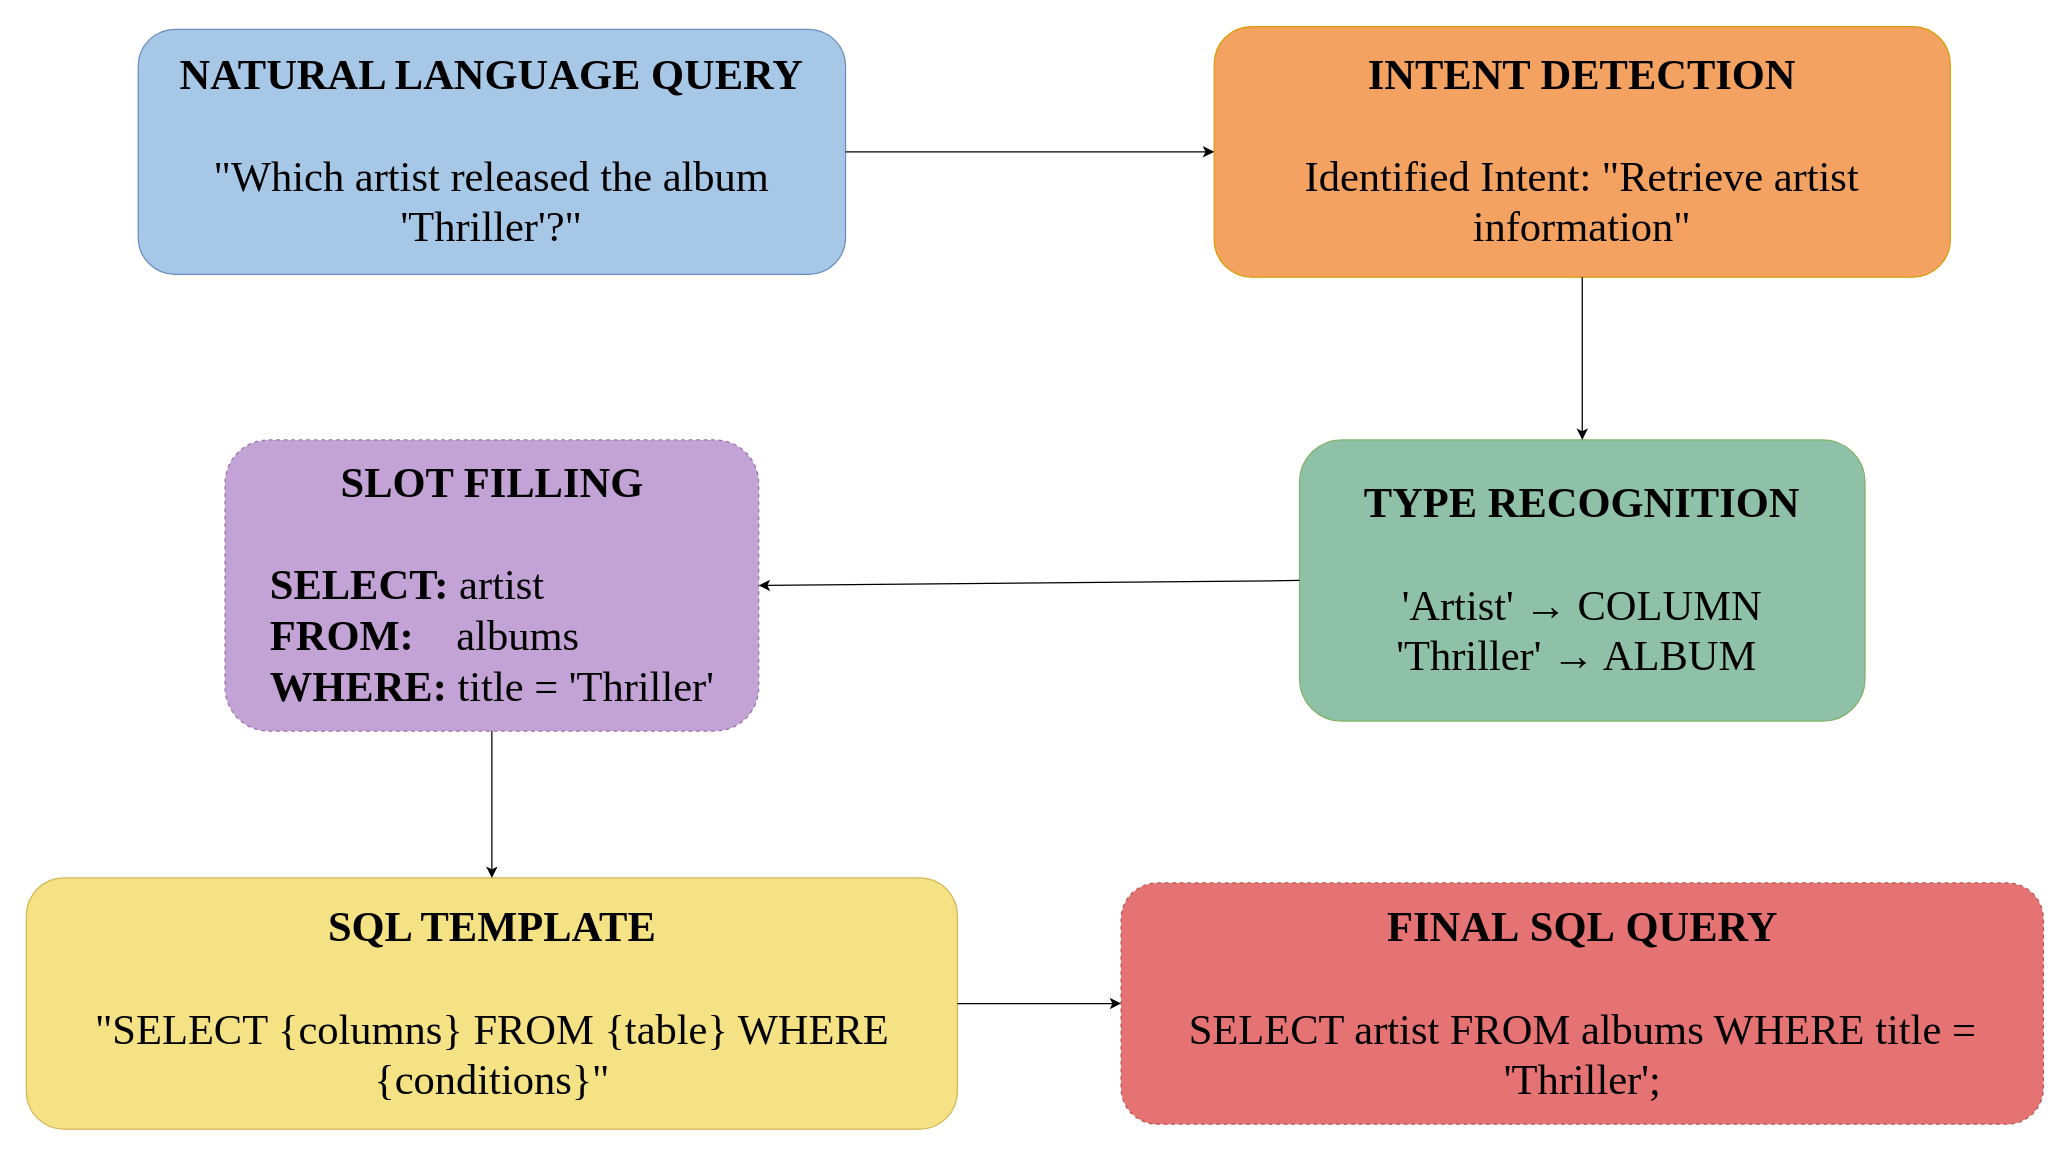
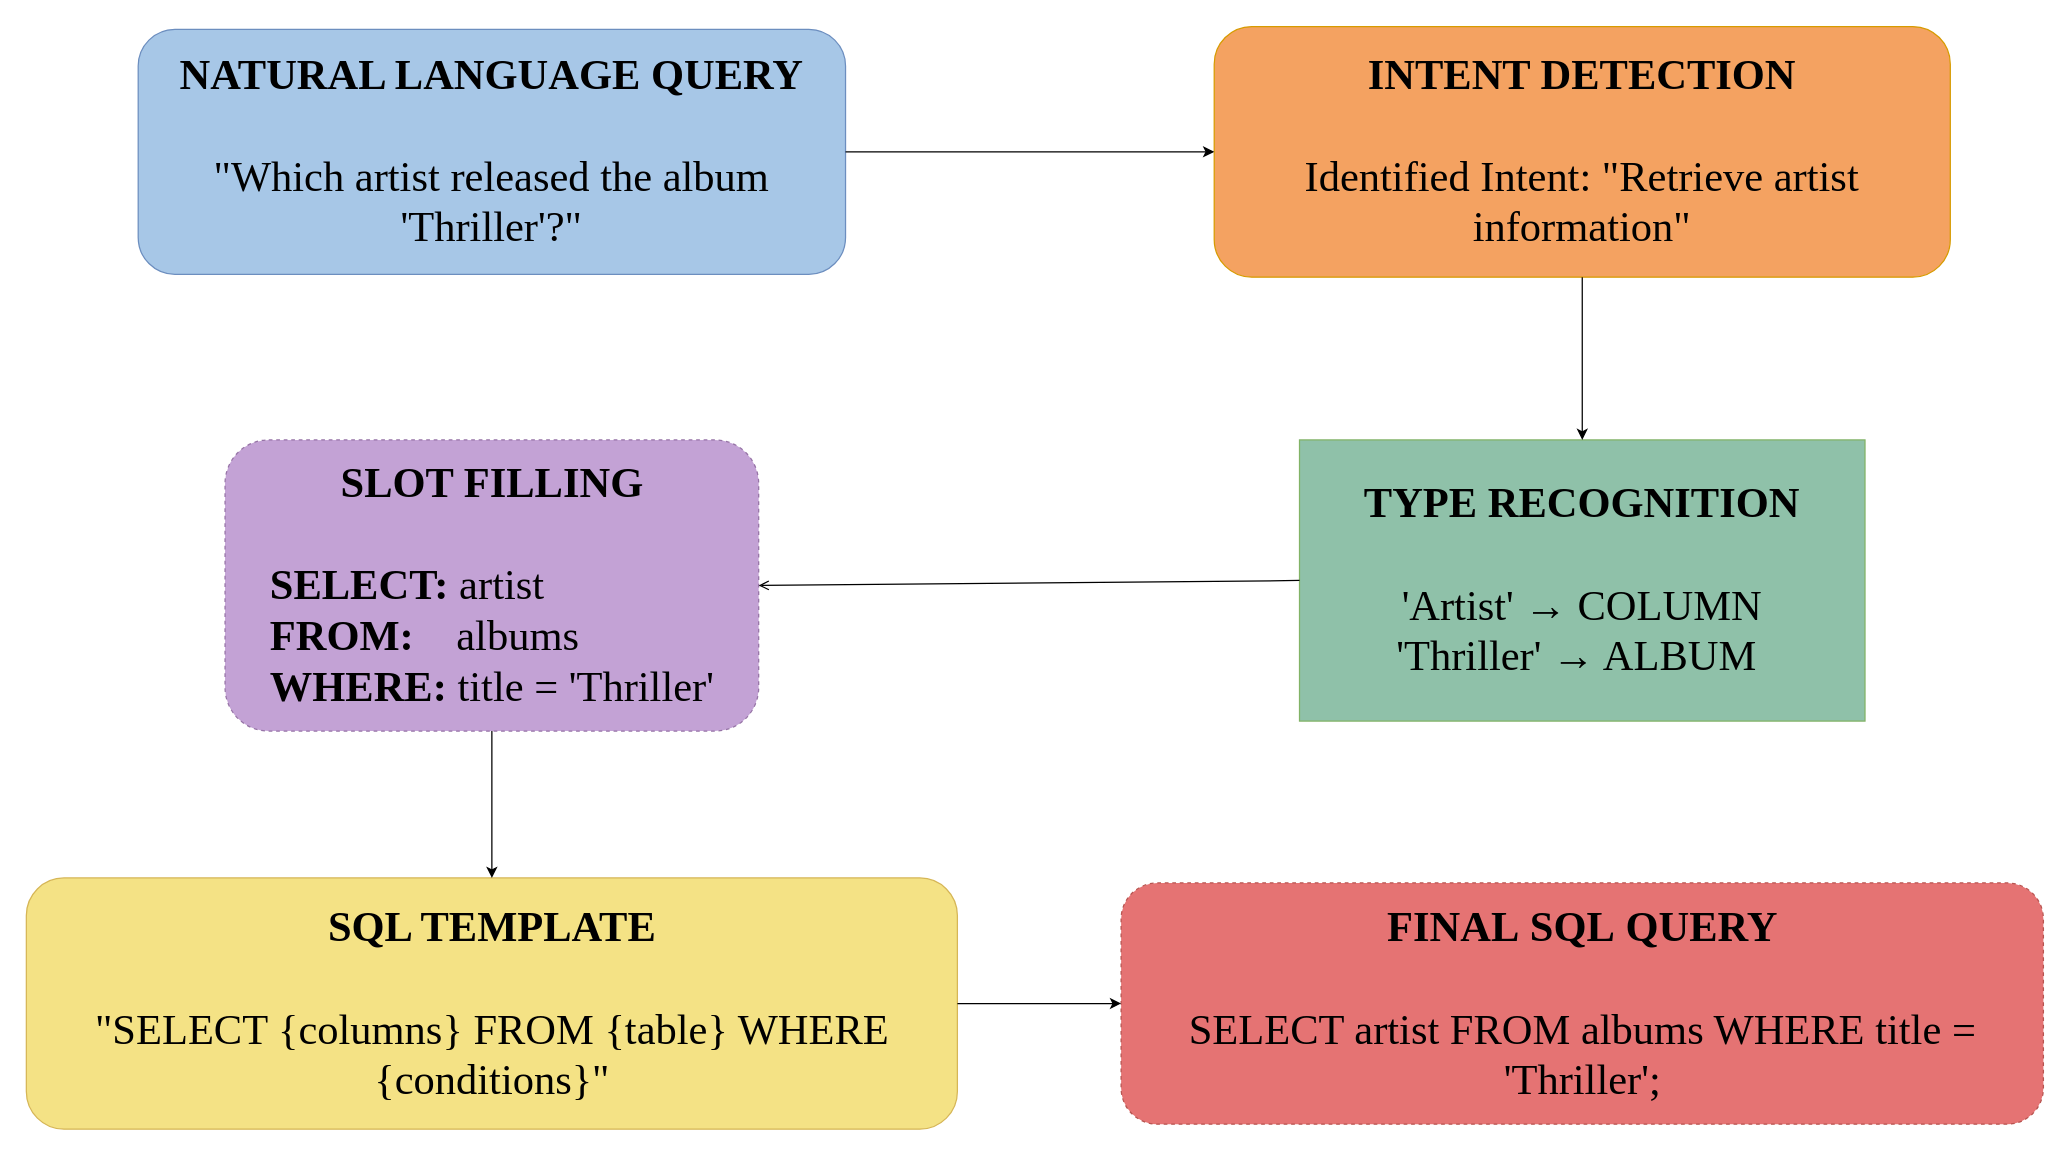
node "TYPE RECOGNITION 'Artist' → COLUMN 'Thriller' → ALBUM": shape rounded rectangle -> rectangle
edge "TYPE RECOGNITION 'Artist' → COLUMN 'Thriller' → ALBUM" -> "SLOT FILLING SELECT: artist FROM: albums WHERE: title = 'Thriller'": arrowhead classic -> open
